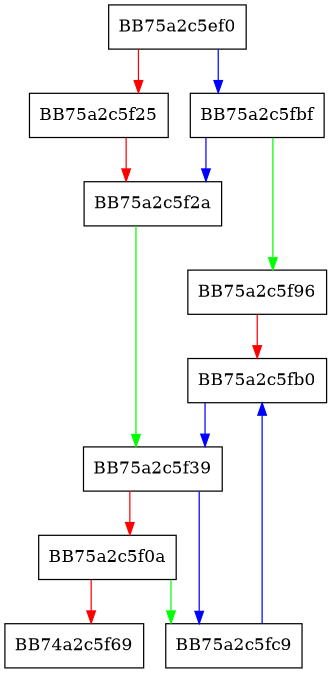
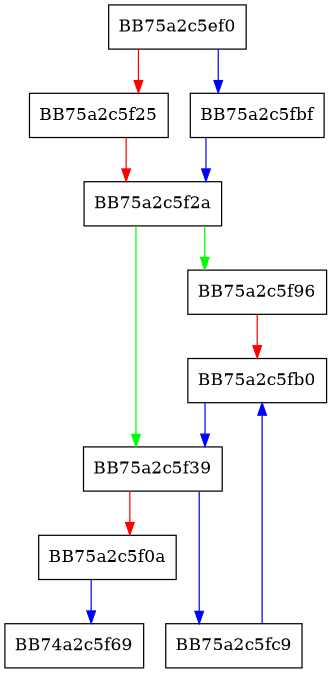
edge "BB75a2c5fbf" -> "BB75a2c5f96": now "BB75a2c5f2a" -> "BB75a2c5f96"
edge "BB75a2c5f0a" -> "BB74a2c5f69": color red -> blue
edge "BB75a2c5f0a" -> "BB75a2c5fc9": removed
